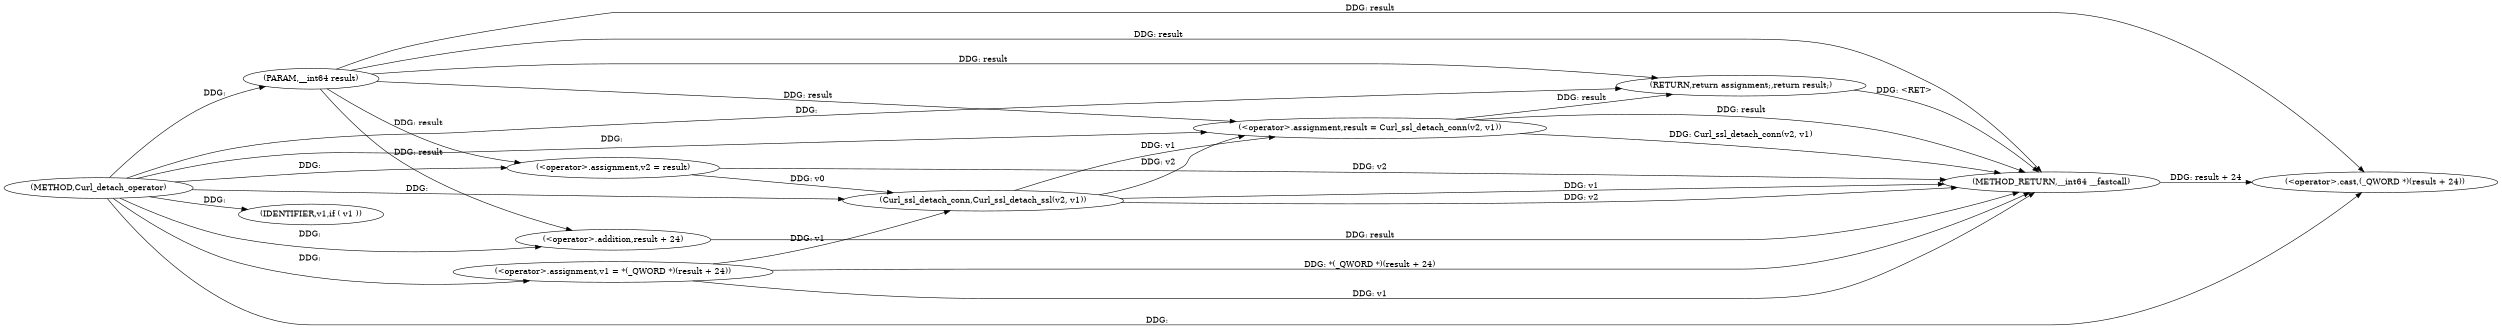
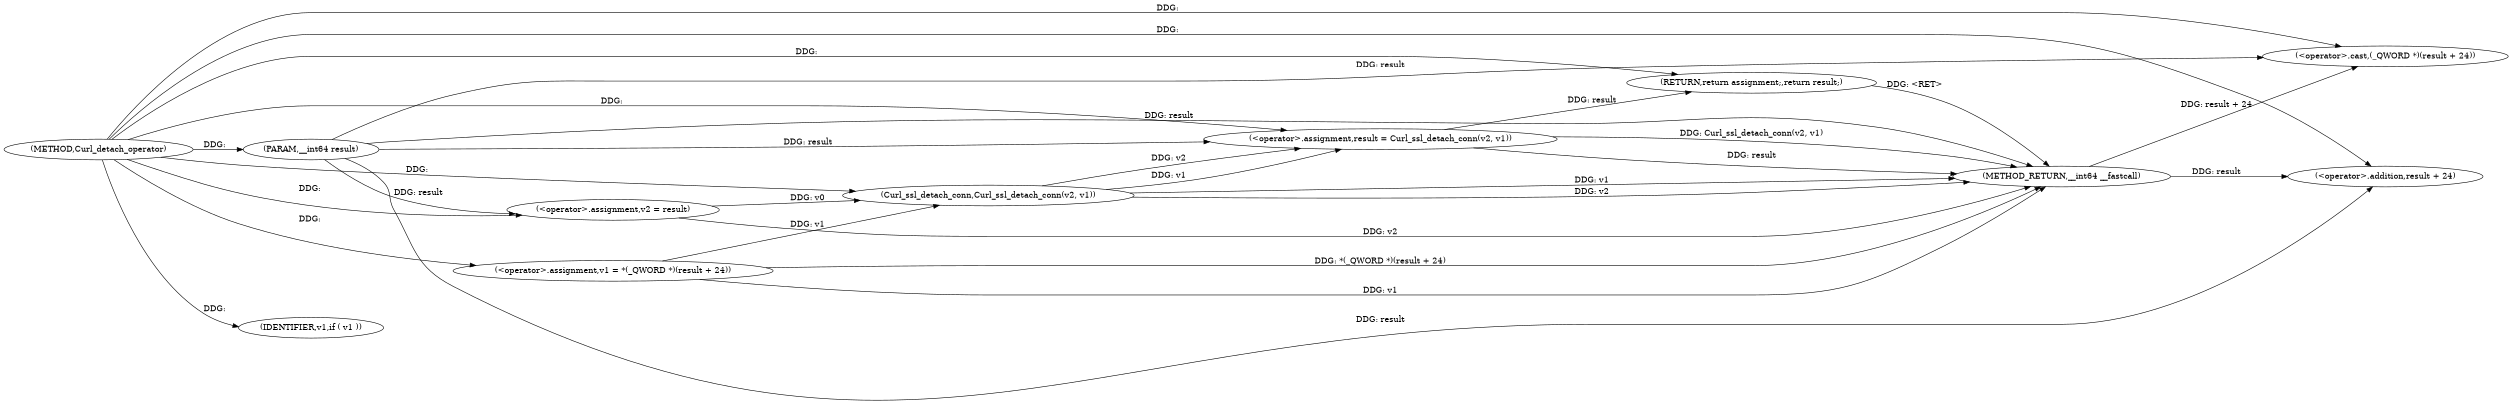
edge "(PARAM,__int64 result)" -> "(RETURN,return assignment;,return result;)": removed, label "DDG: result"
node "(Curl_ssl_detach_conn,Curl_ssl_detach_ssl(v2, v1))": label "(Curl_ssl_detach_conn,Curl_ssl_detach_ssl(v2, v1))" -> "(Curl_ssl_detach_conn,Curl_ssl_detach_conn(v2, v1))"
edge "(<operator>.addition,result + 24)" -> "(METHOD_RETURN,__int64 __fastcall)": reversed
